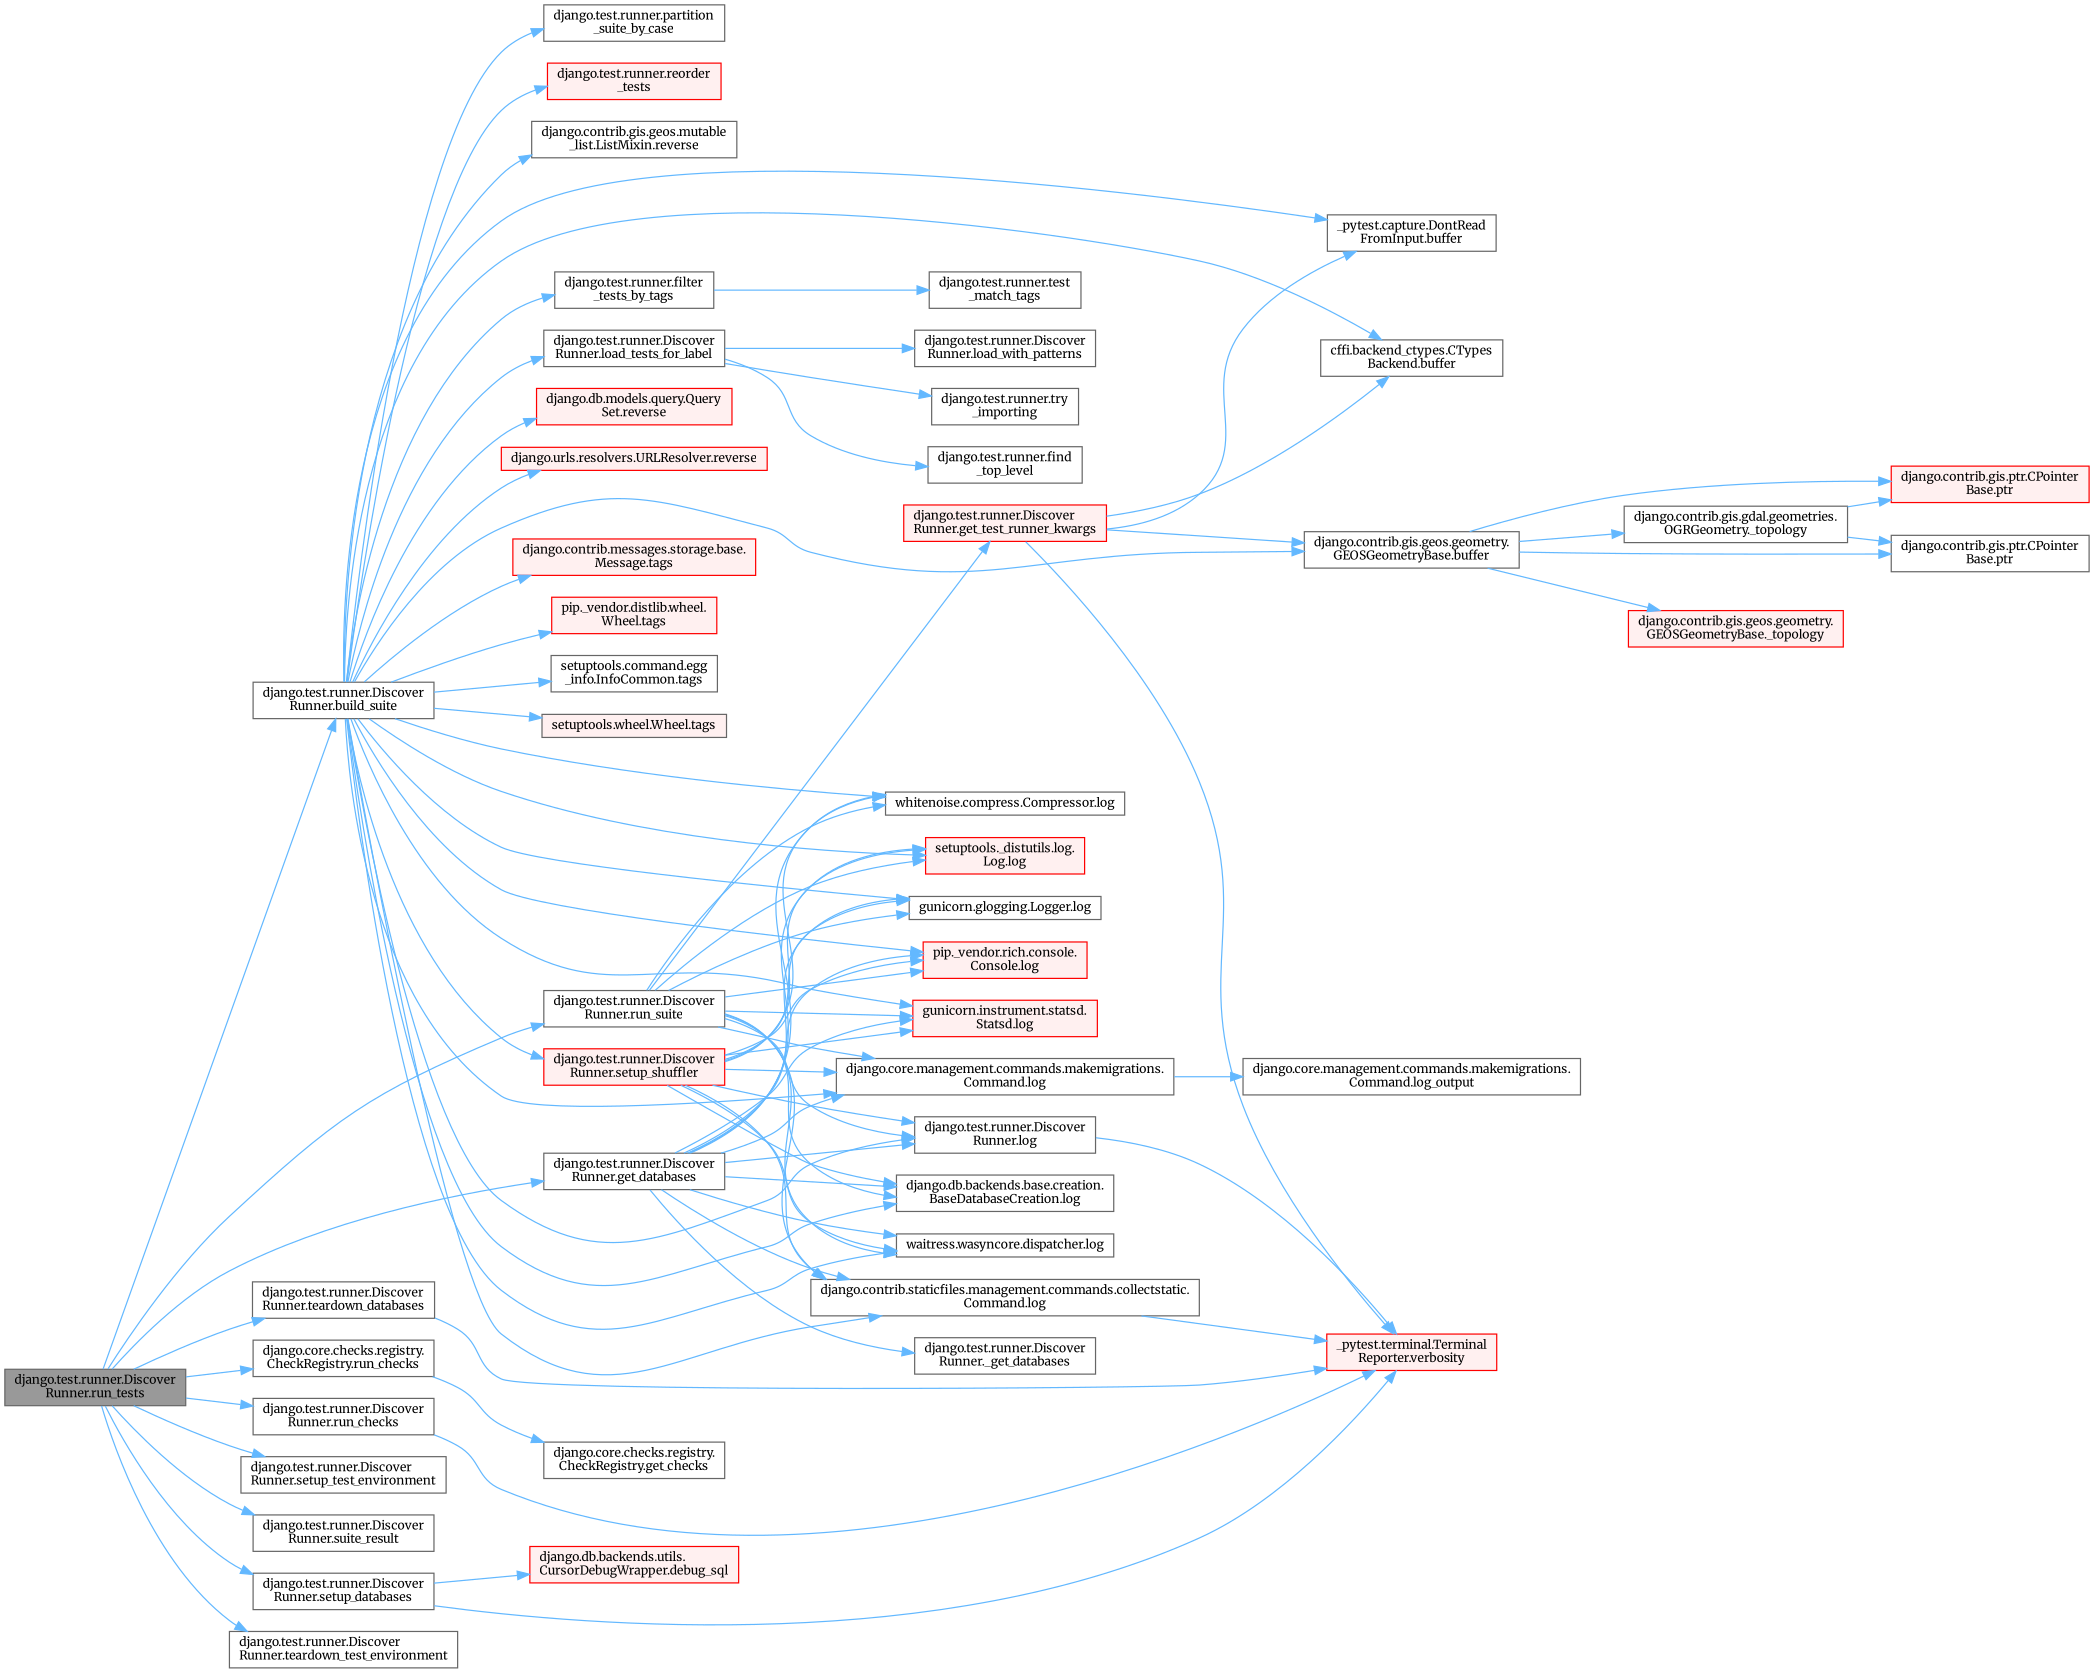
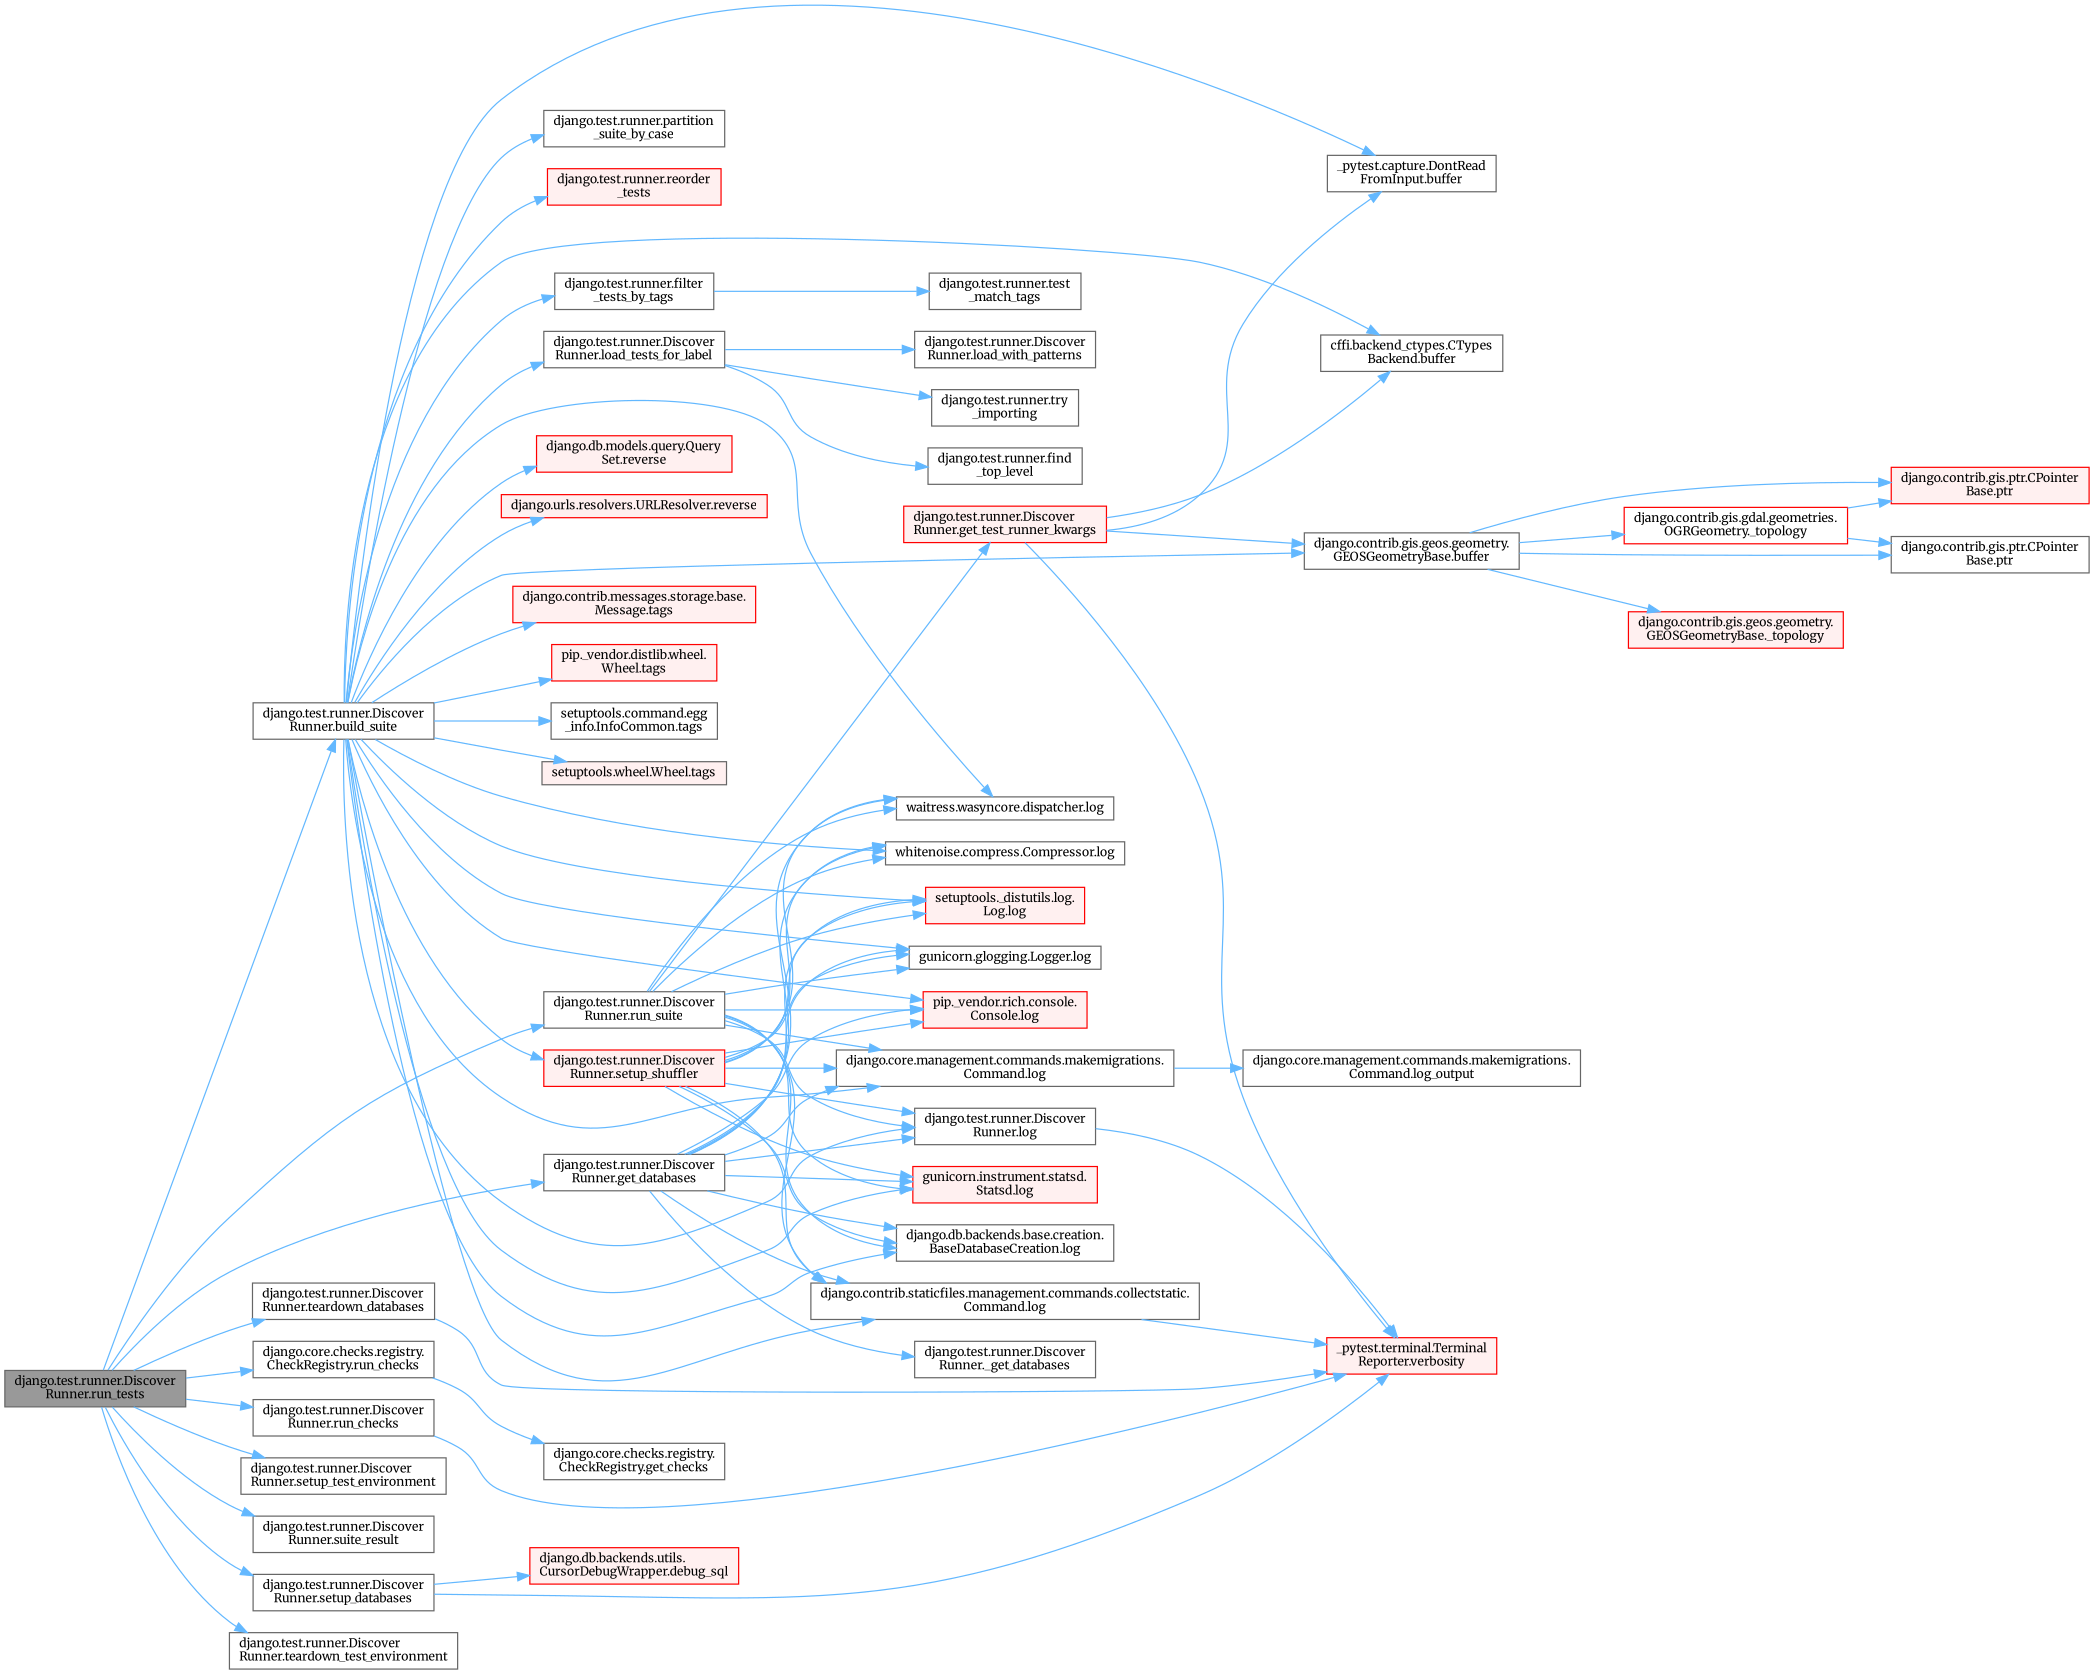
node "django.contrib.gis.geos.mutable _list.ListMixin.reverse": removed
node "django.contrib.gis.gdal.geometries. OGRGeometry._topology": color grey40 -> red
